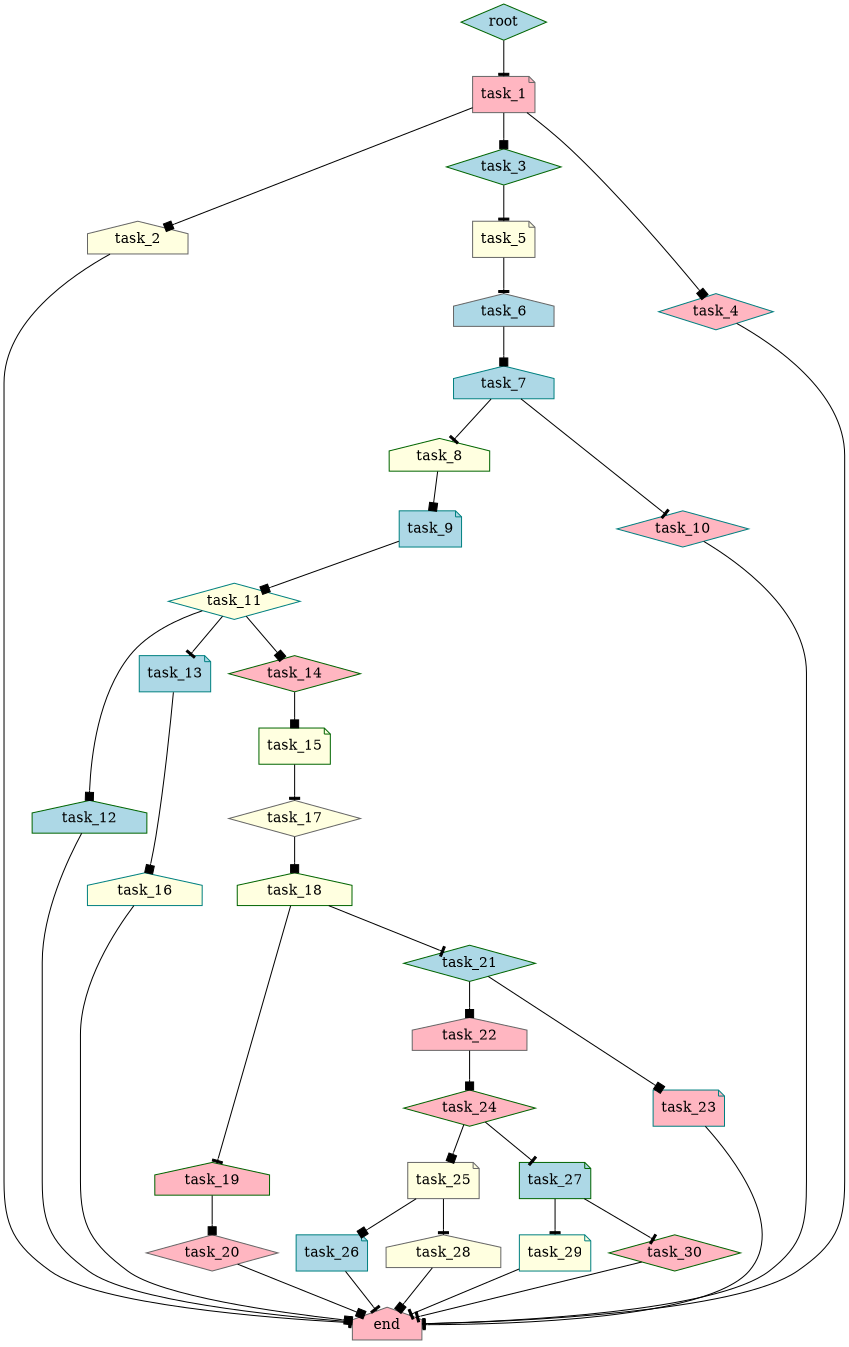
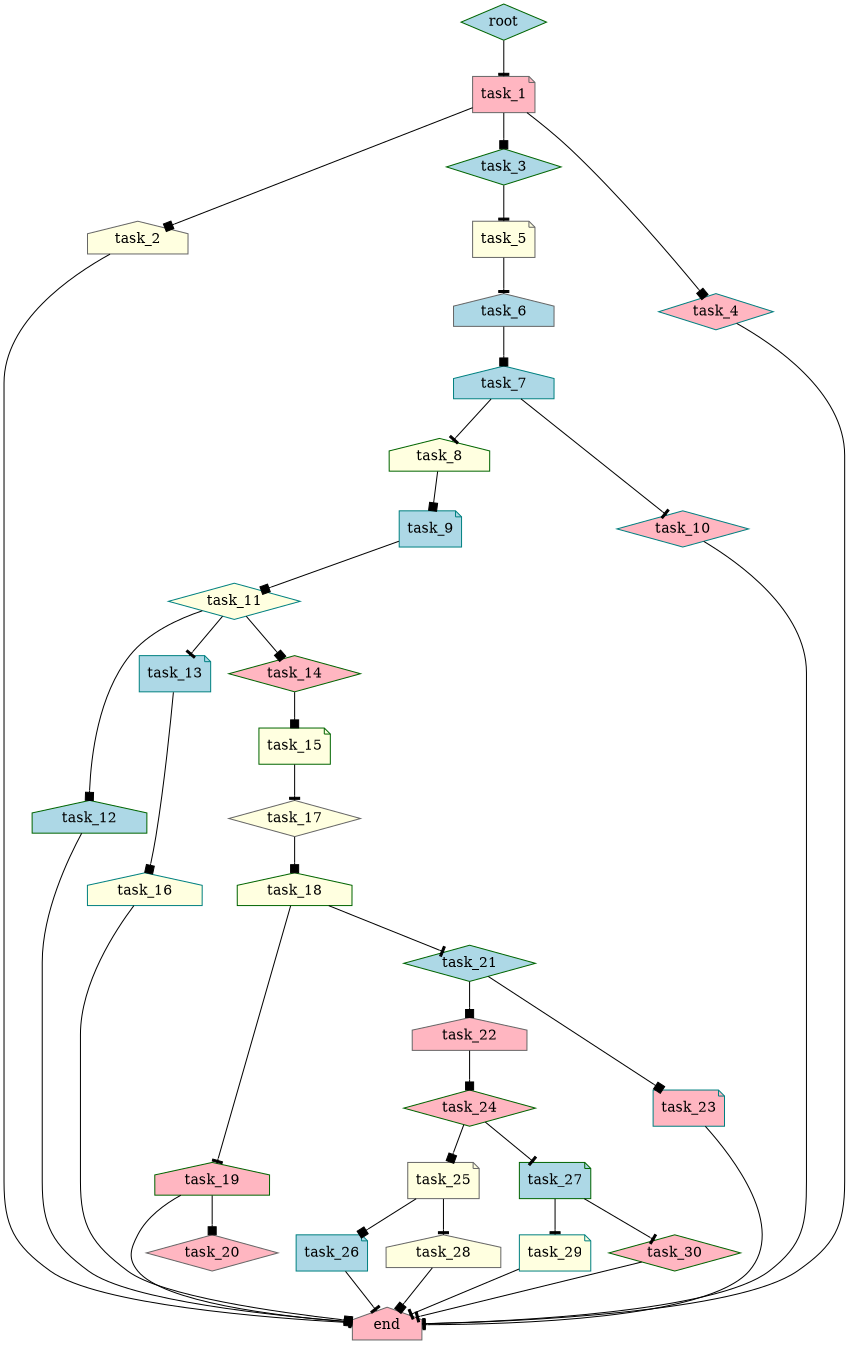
edge "task_20" -> "end": now "task_19" -> "end"
